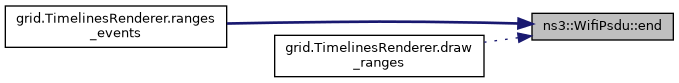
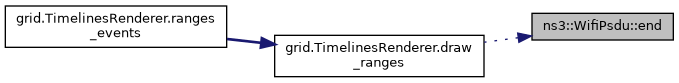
edge "grid.TimelinesRenderer.ranges _events" -> "ns3::WifiPsdu::end": now "grid.TimelinesRenderer.ranges _events" -> "grid.TimelinesRenderer.draw _ranges"
